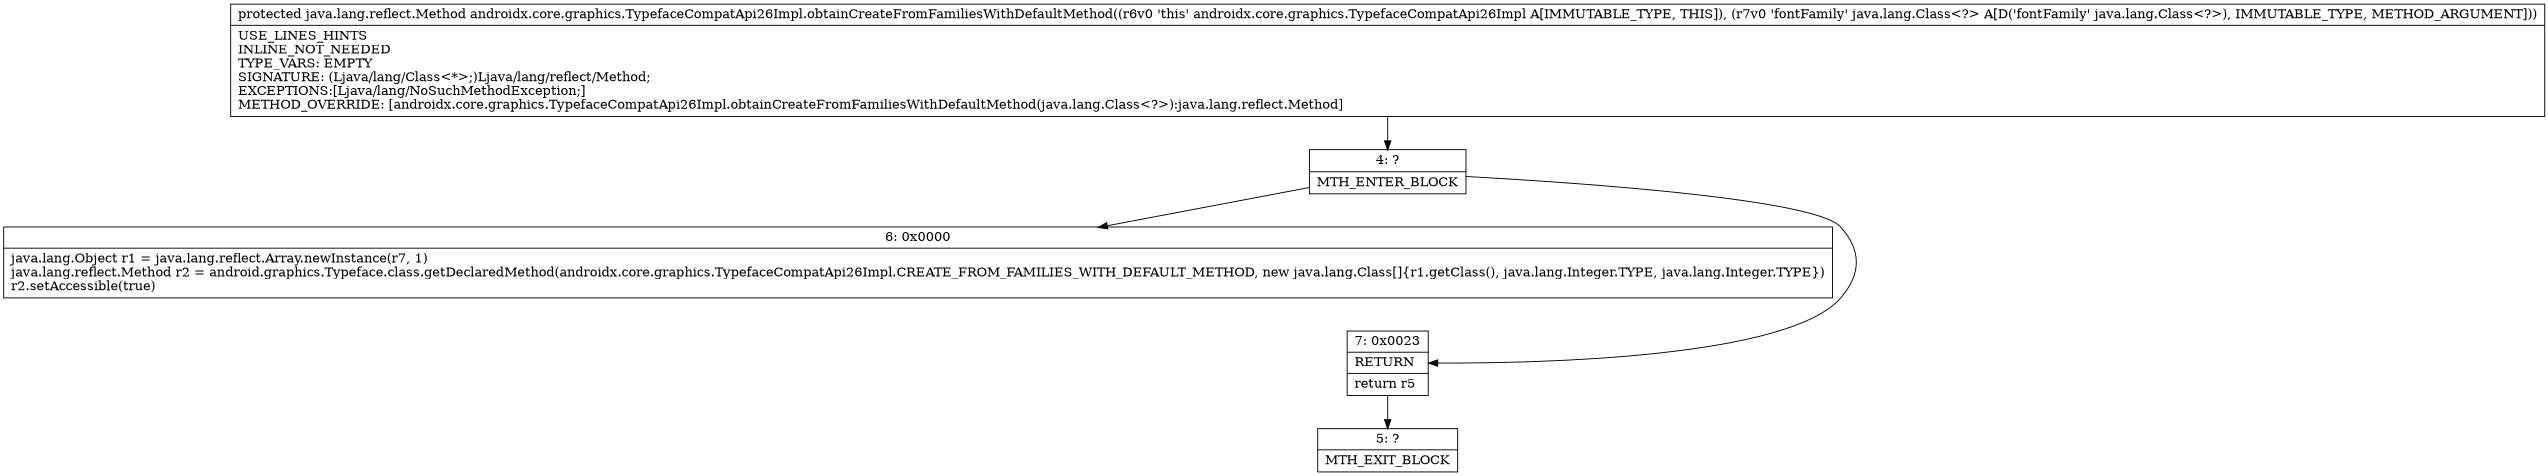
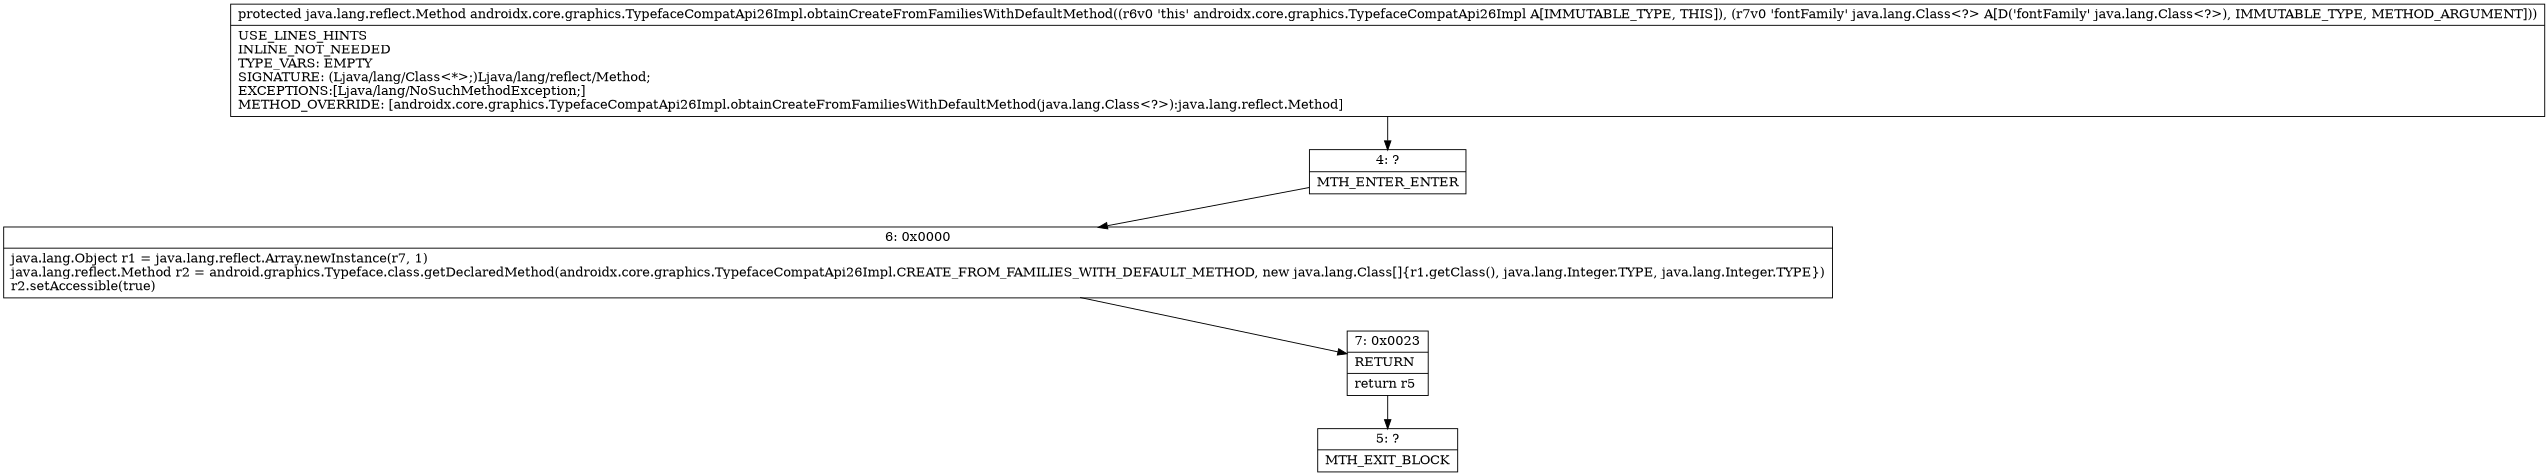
node "4: ?": text "MTH_ENTER_BLOCK" -> "MTH_ENTER_ENTER"
edge "4: ?" -> "7: 0x0023": now "6: 0x0000" -> "7: 0x0023"
